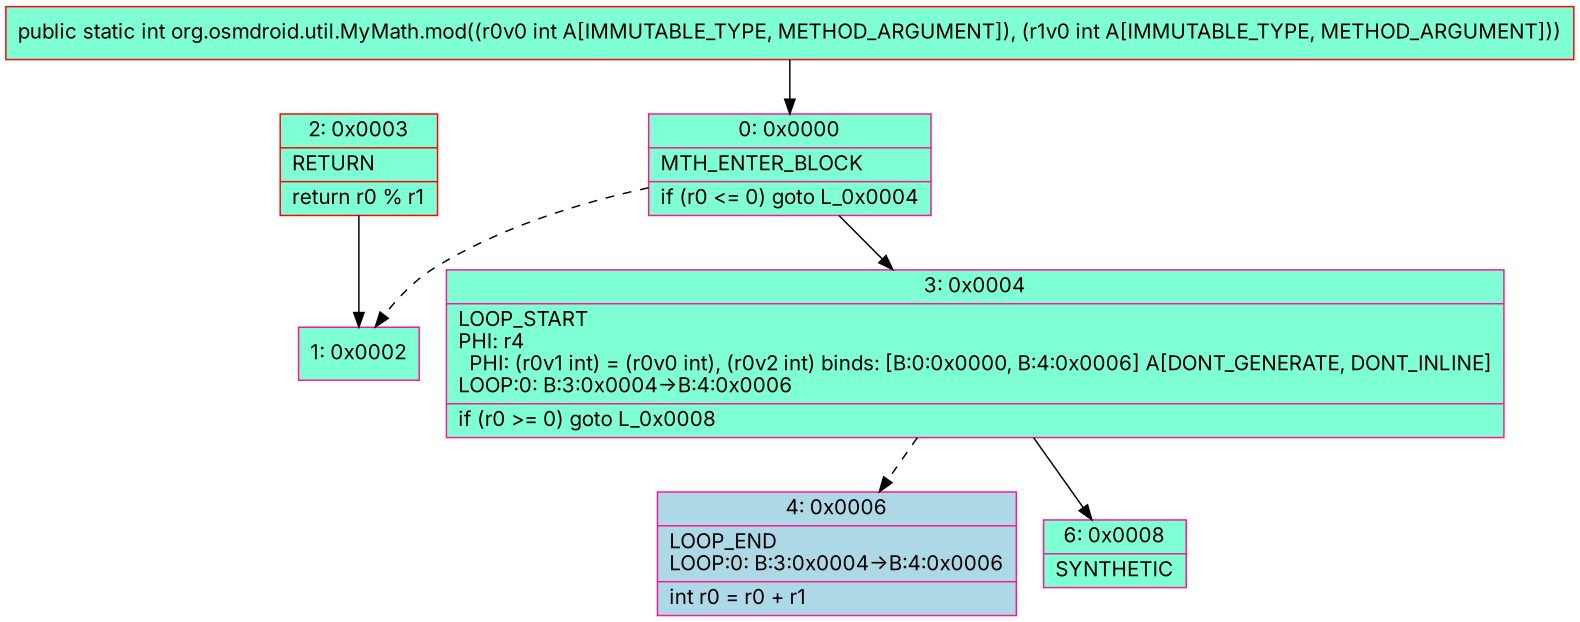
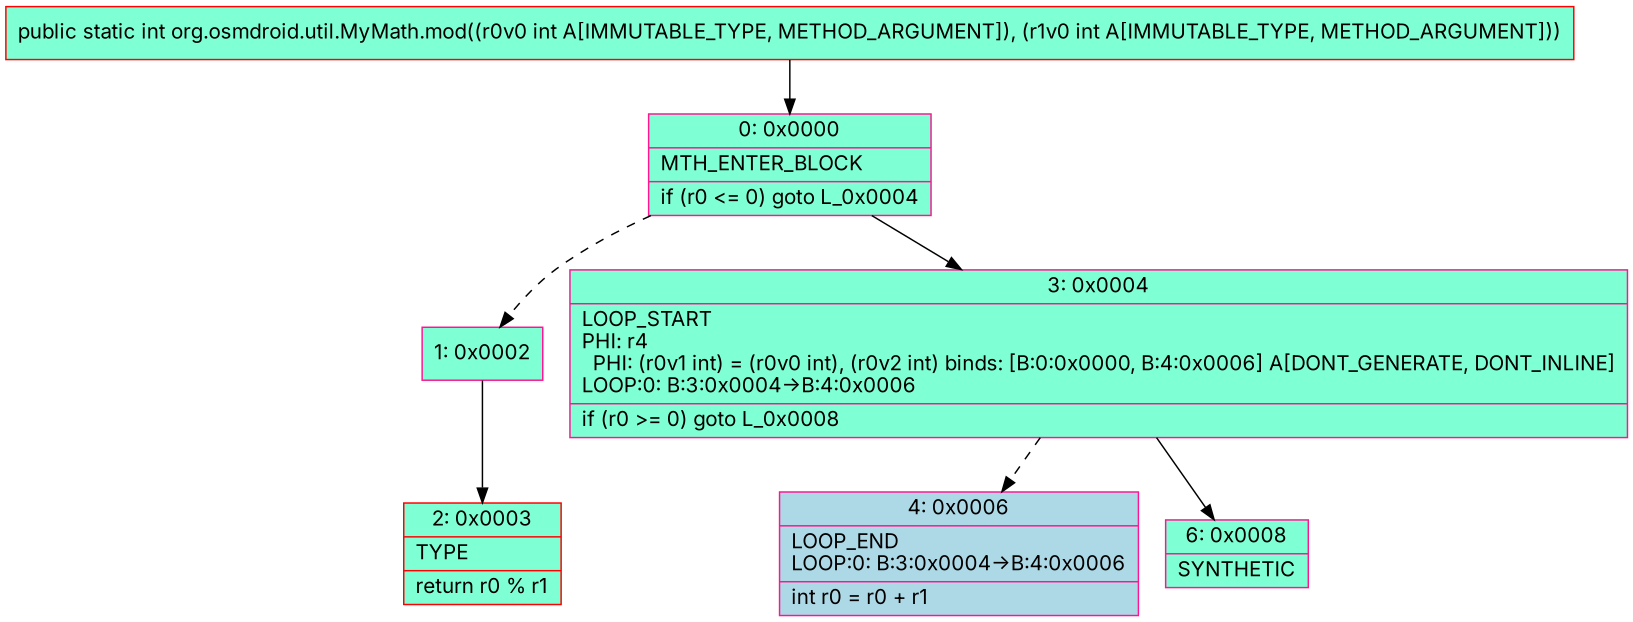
node "2: 0x0003": text "RETURN" -> "TYPE"
edge "2: 0x0003" -> "1: 0x0002": reversed
